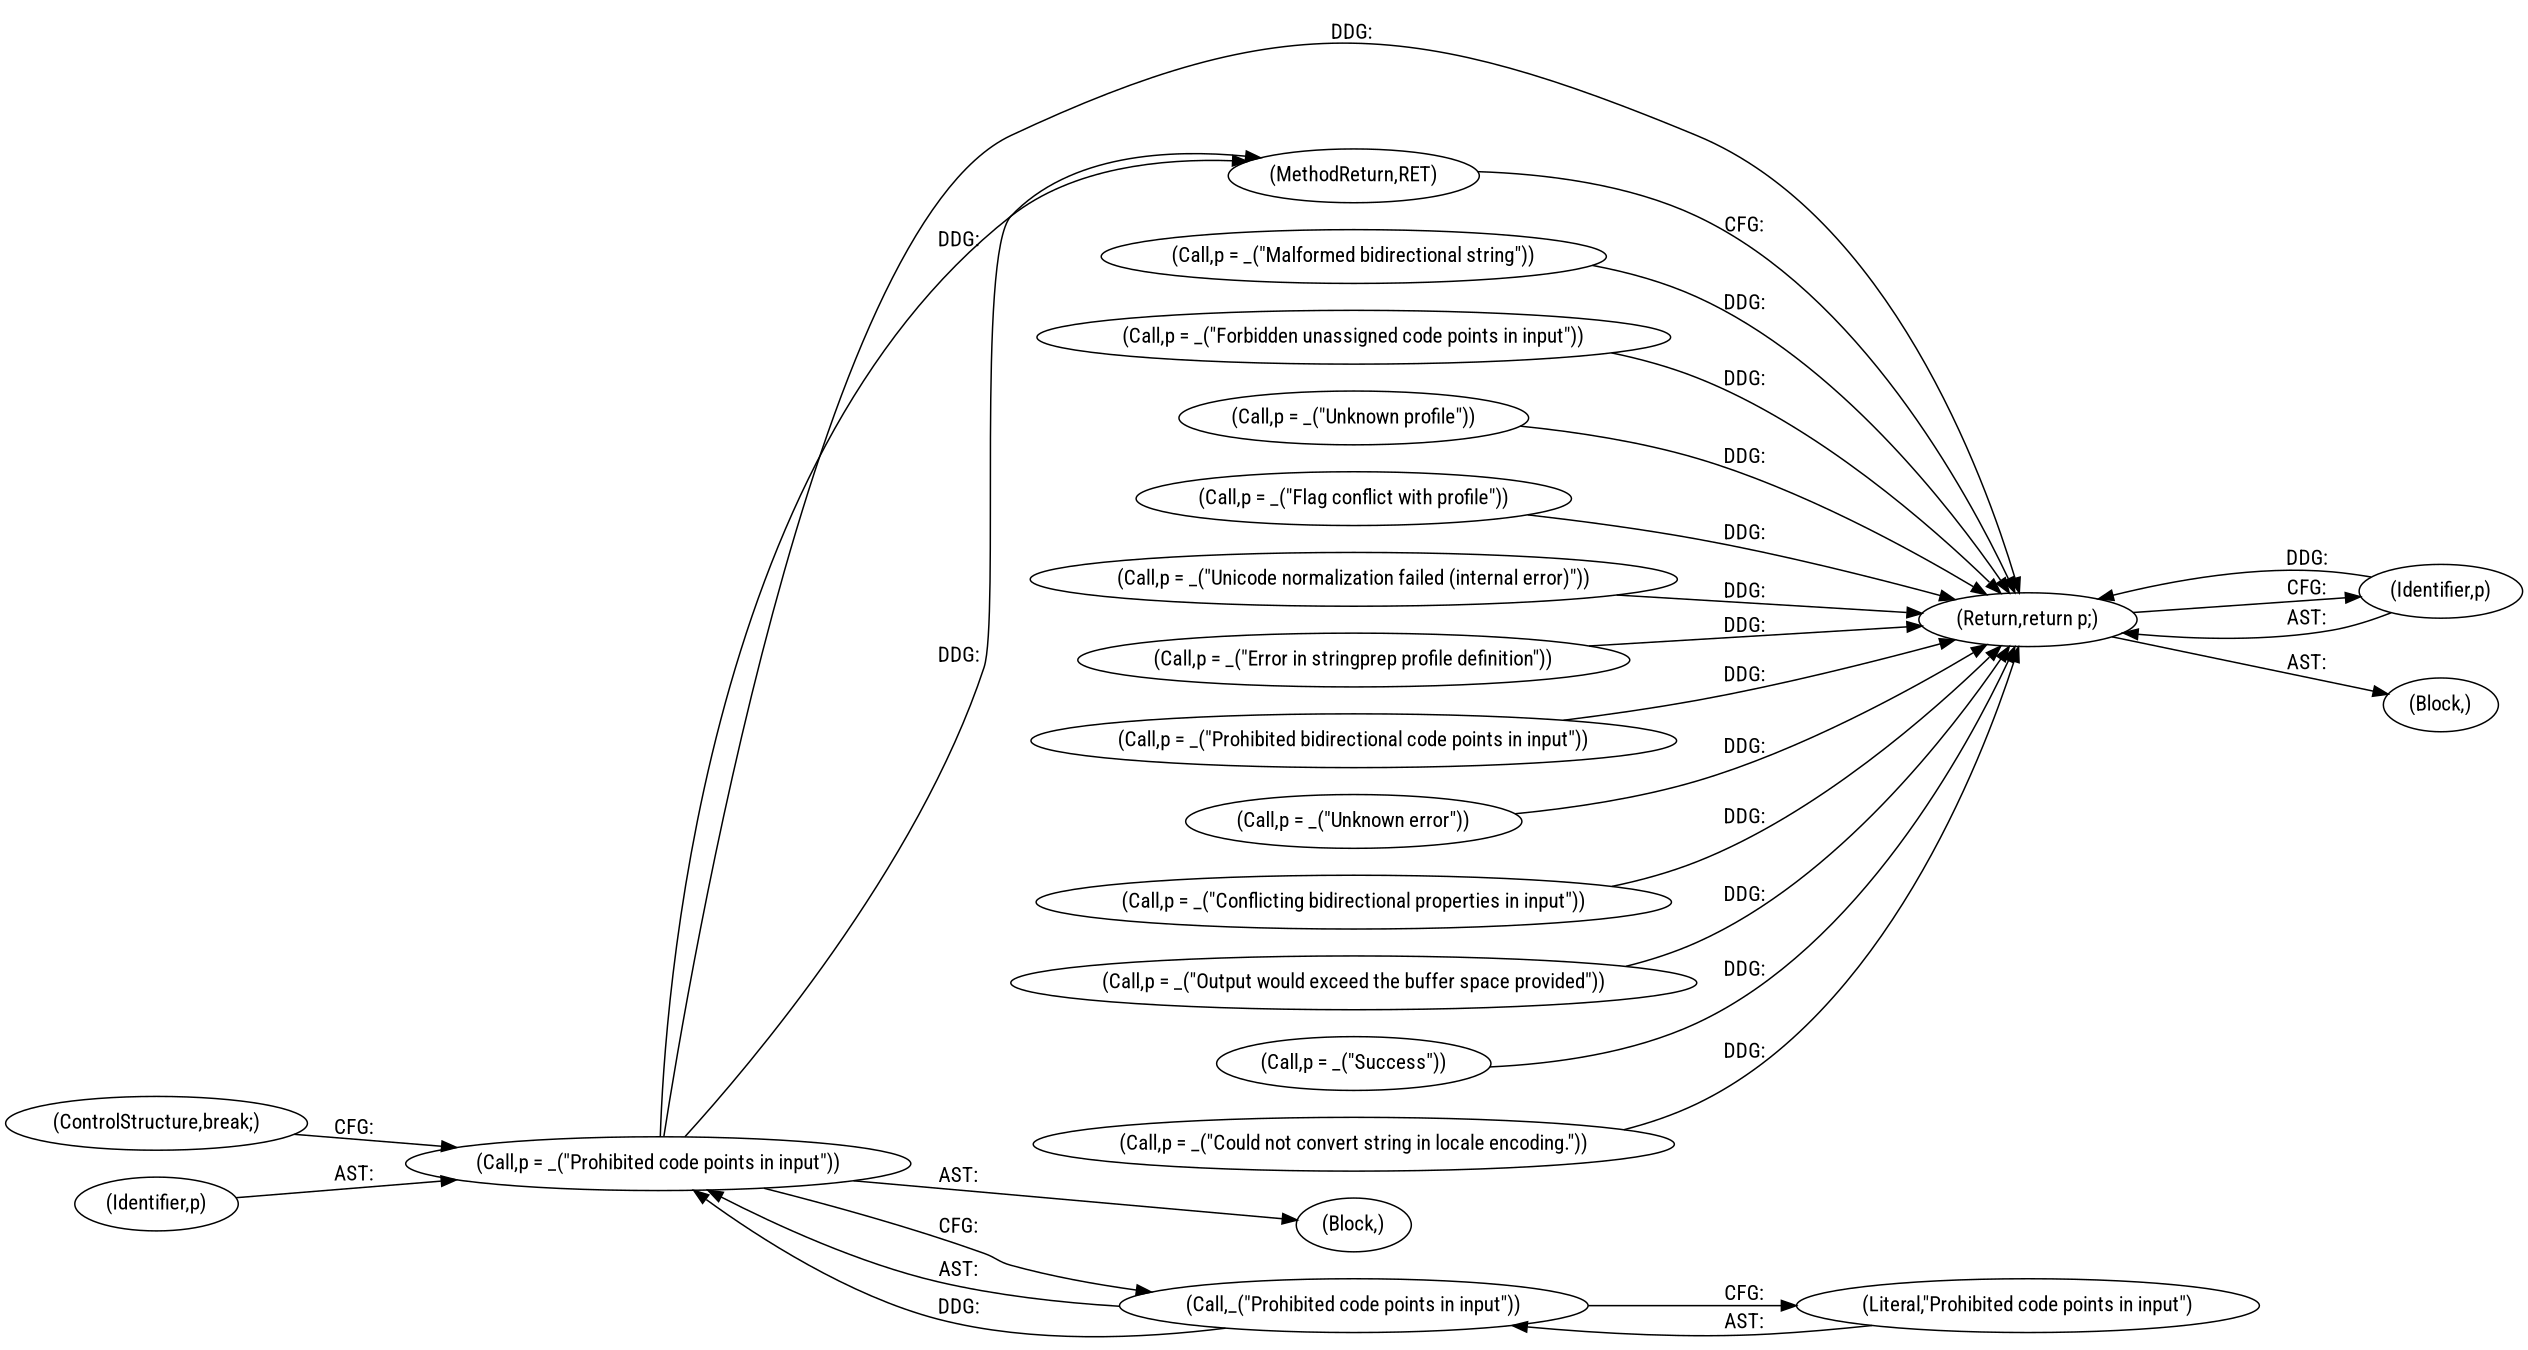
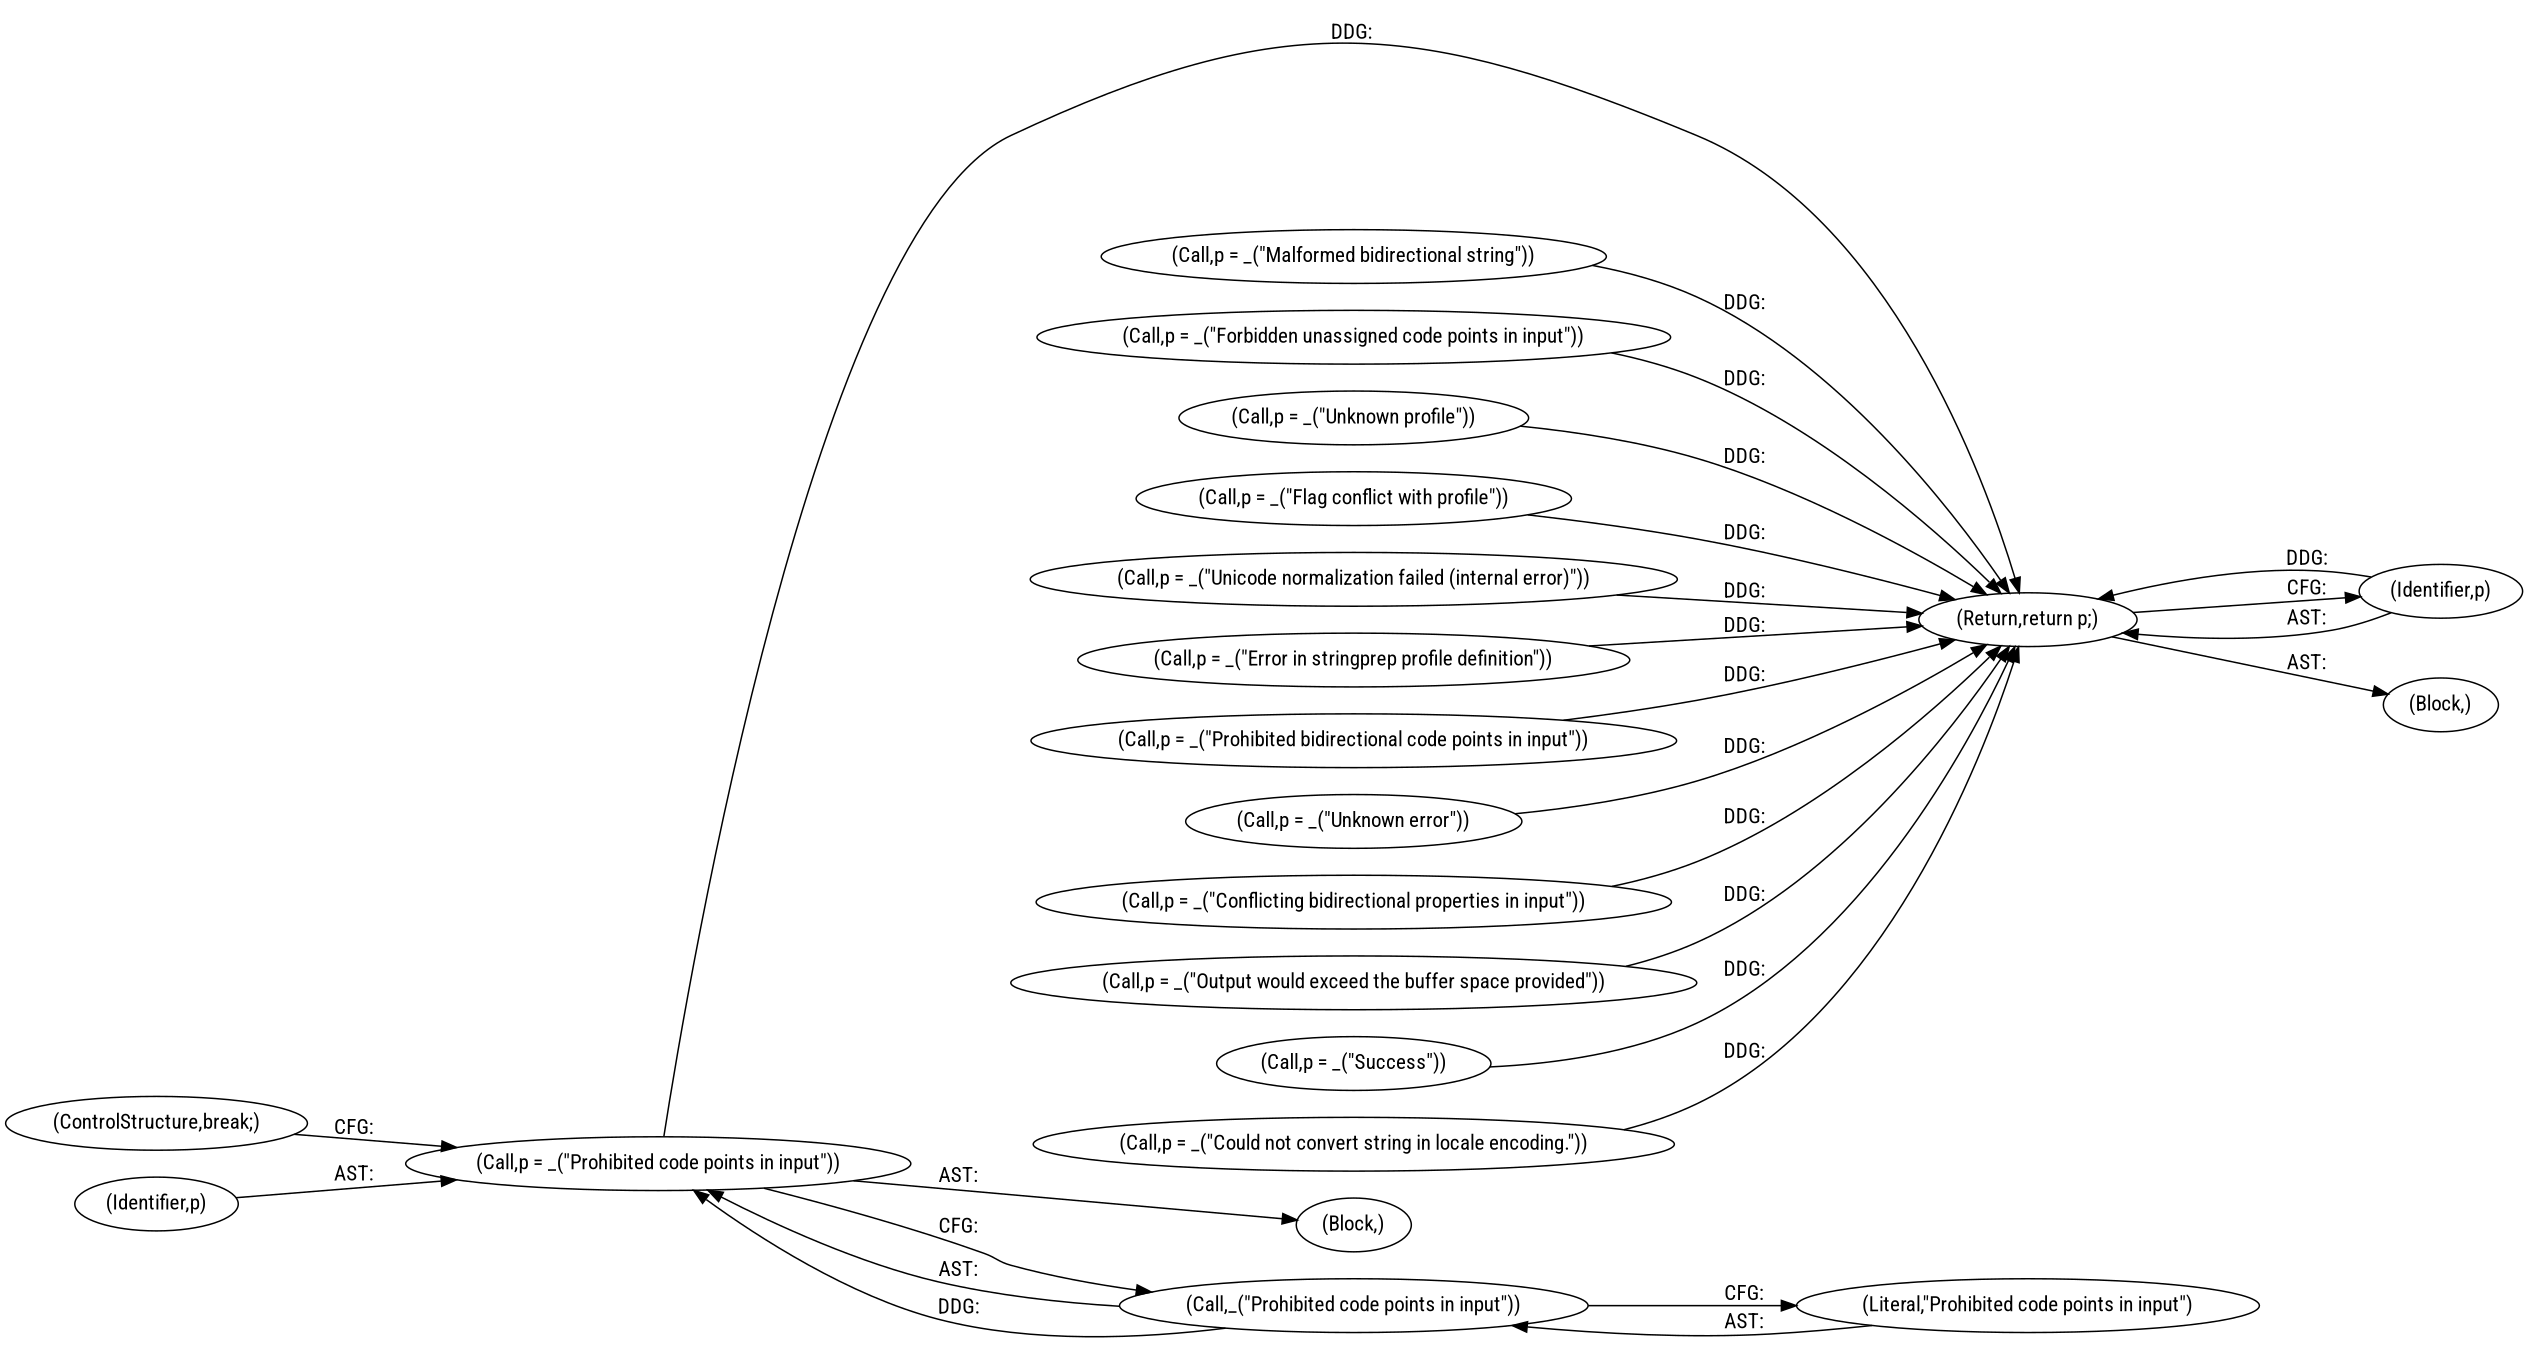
node "(MethodReturn,RET)": removed
